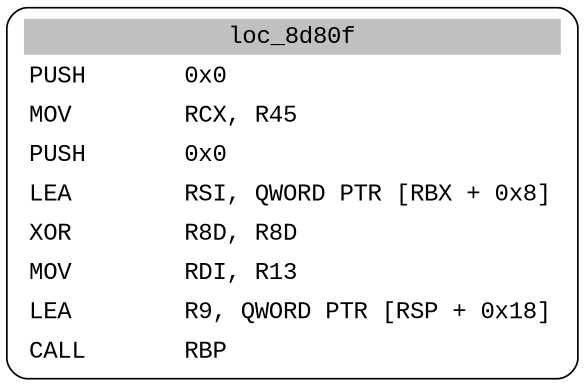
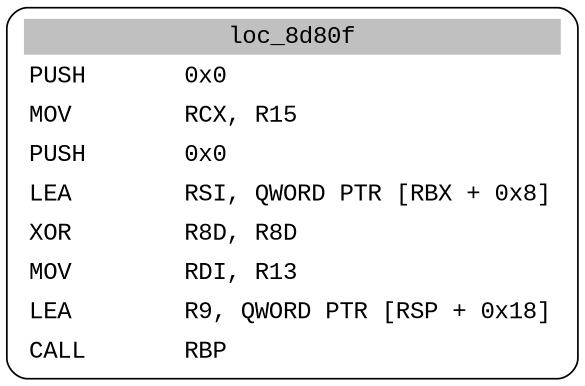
node "loc_8d80f": text "MOV        RCX, R45" -> "MOV        RCX, R15"
